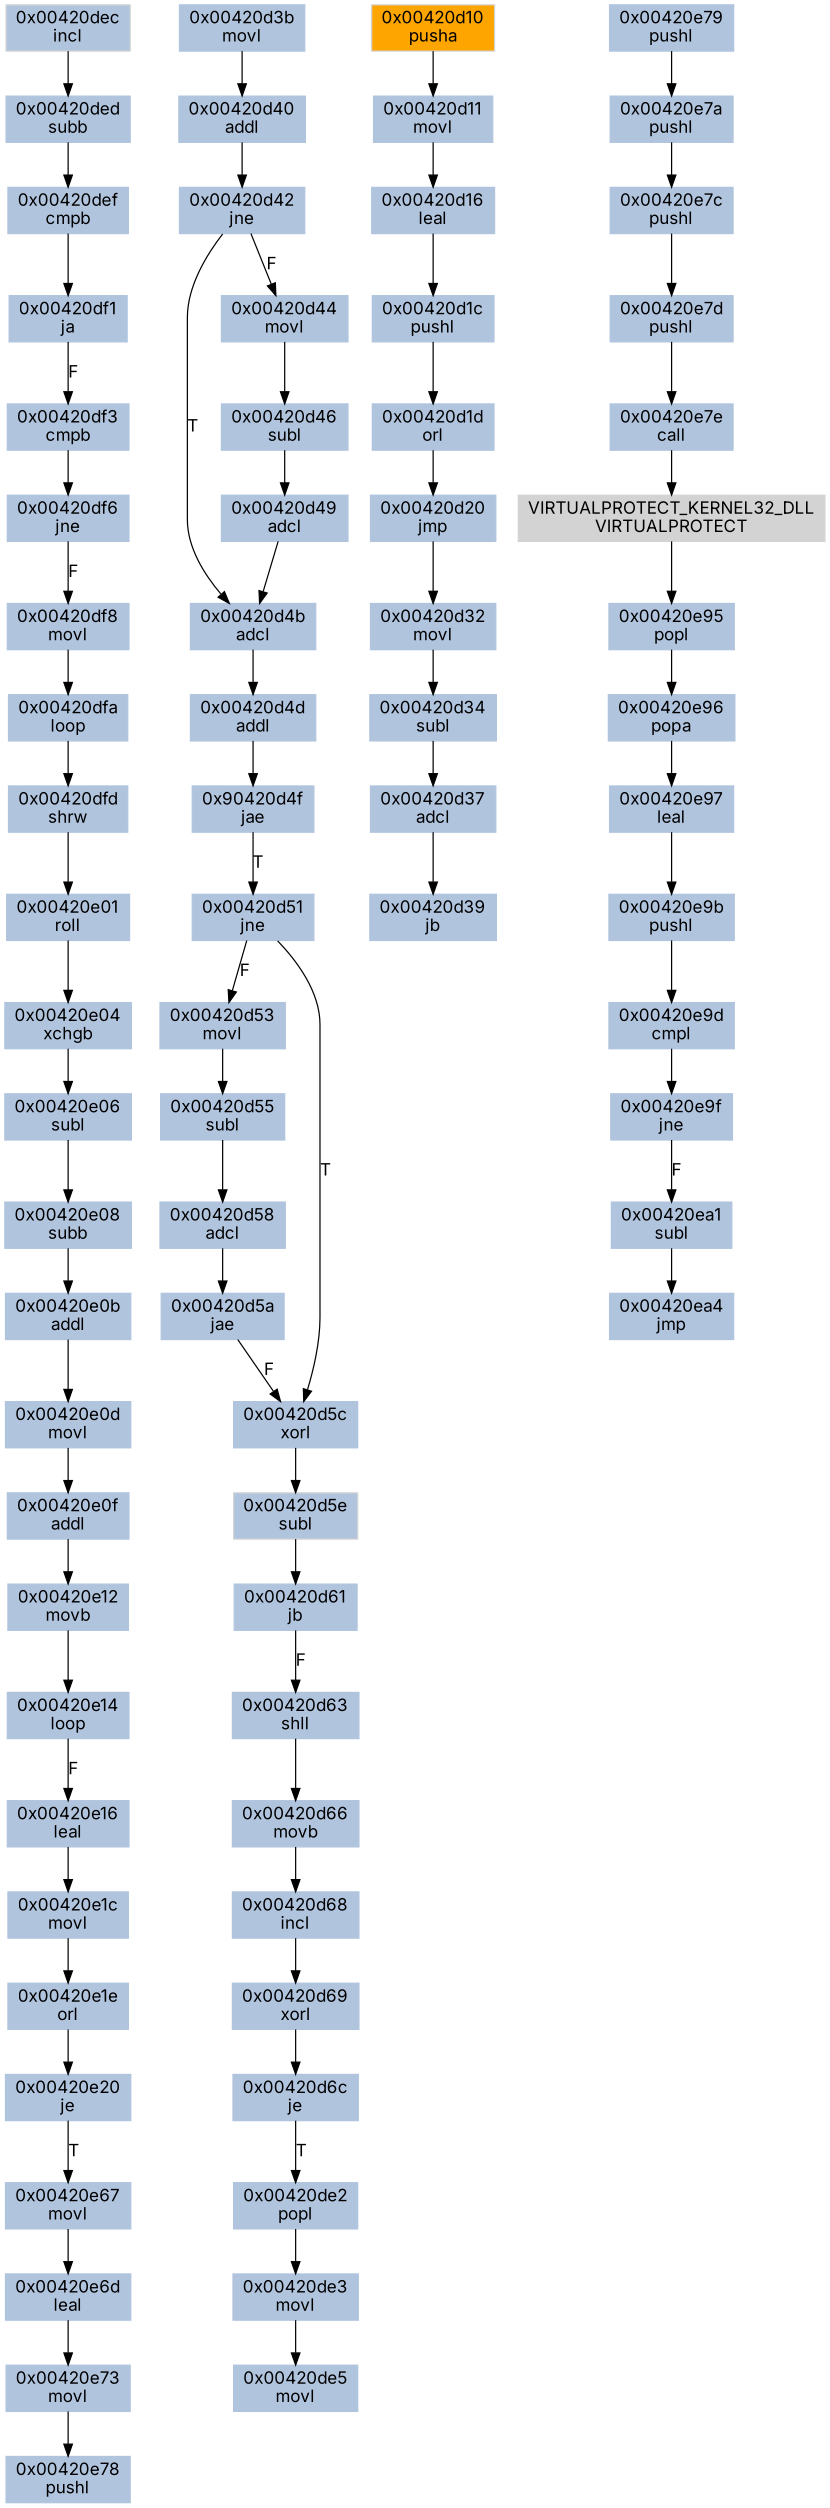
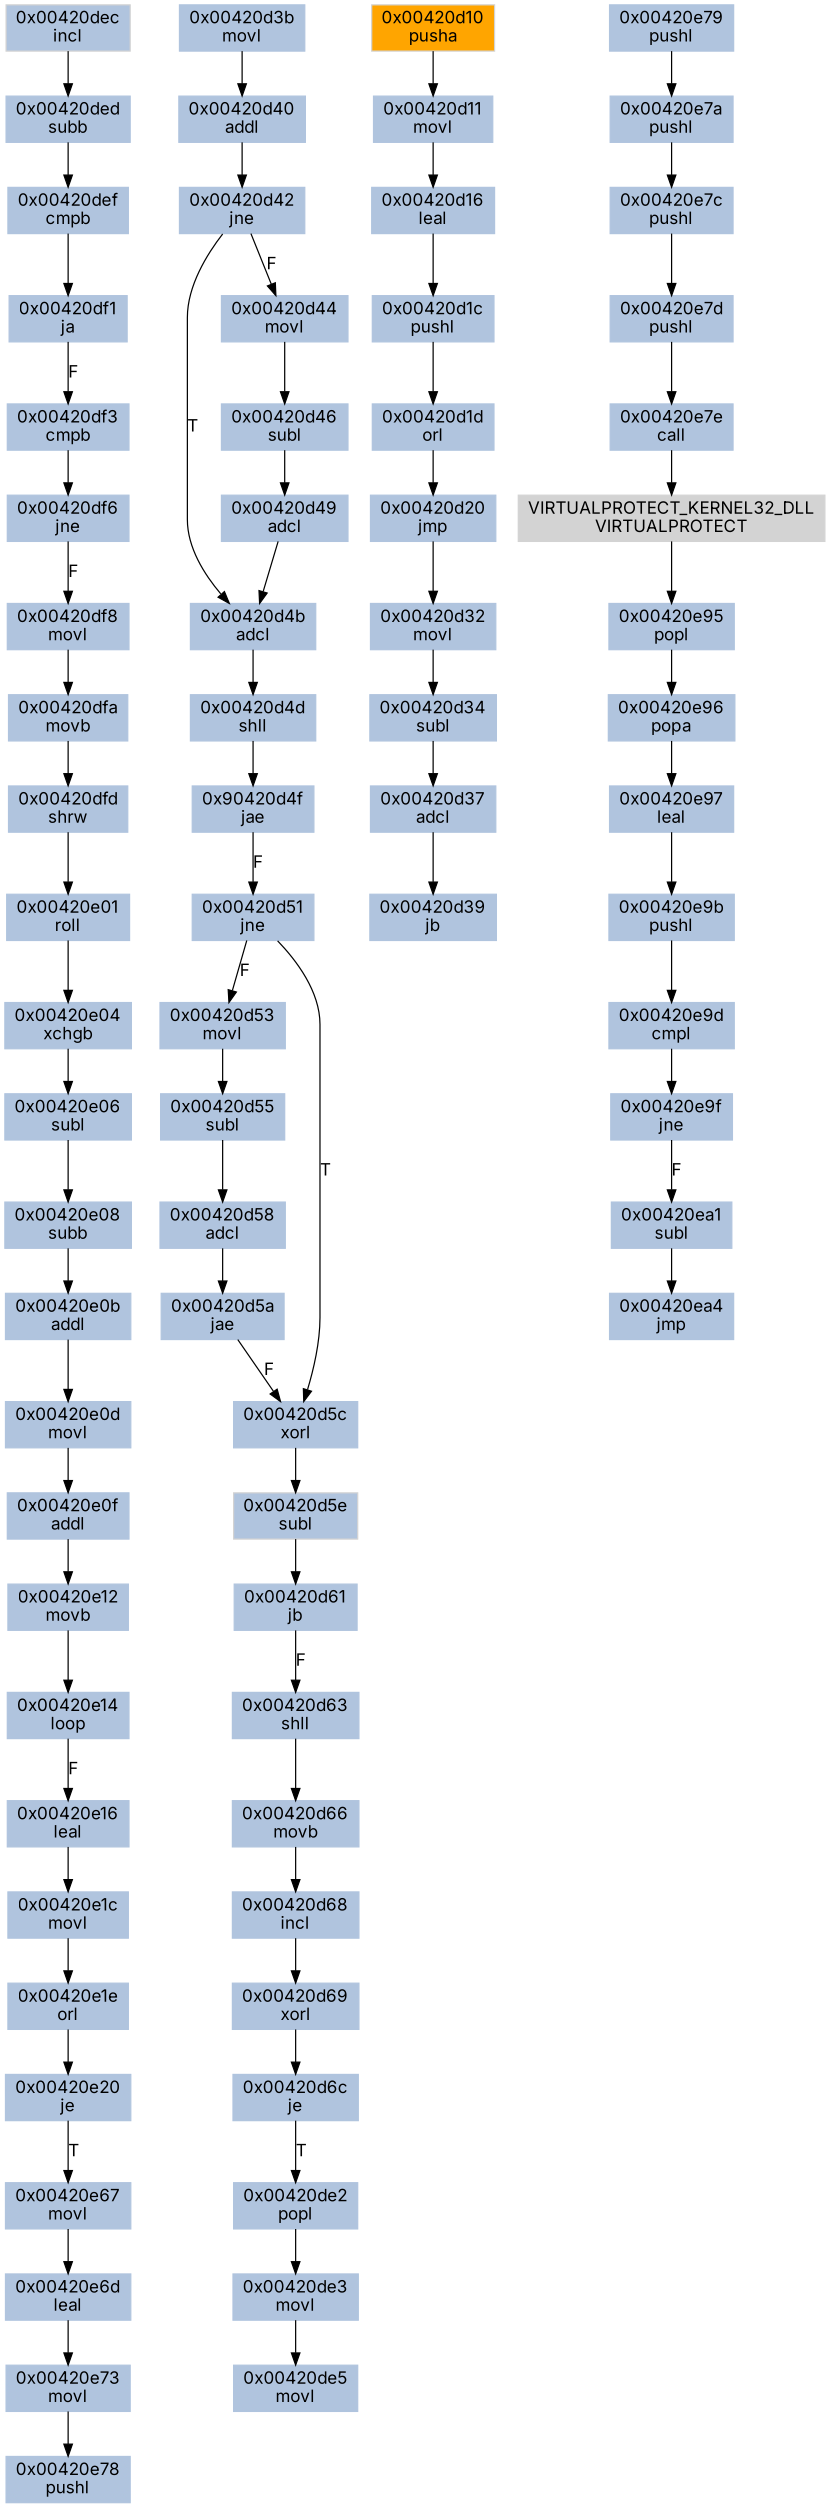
node "0x00420dfa loop": label "0x00420dfa loop" -> "0x00420dfa movb"
node "0x00420d4d addl": label "0x00420d4d addl" -> "0x00420d4d shll"
edge "0x90420d4f jae" -> "0x00420d51 jne": label "T" -> "F"
